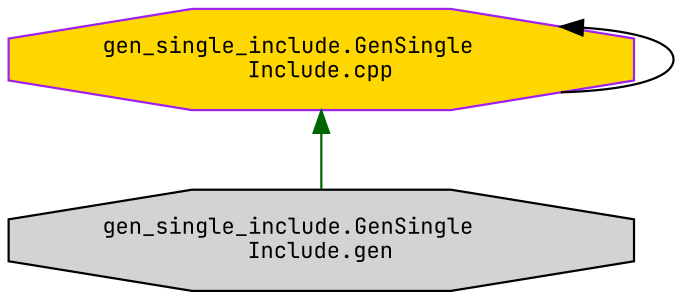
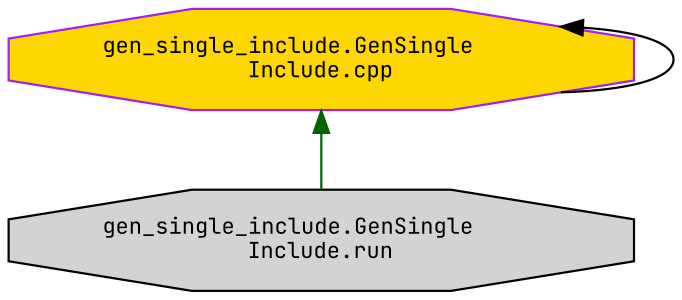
node "gen_single_include.GenSingle Include.gen": label "gen_single_include.GenSingle Include.gen" -> "gen_single_include.GenSingle Include.run"
